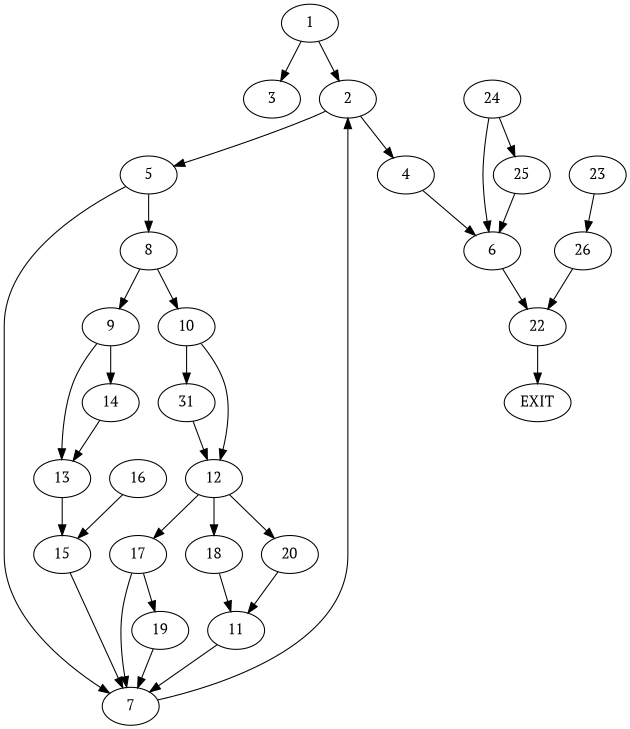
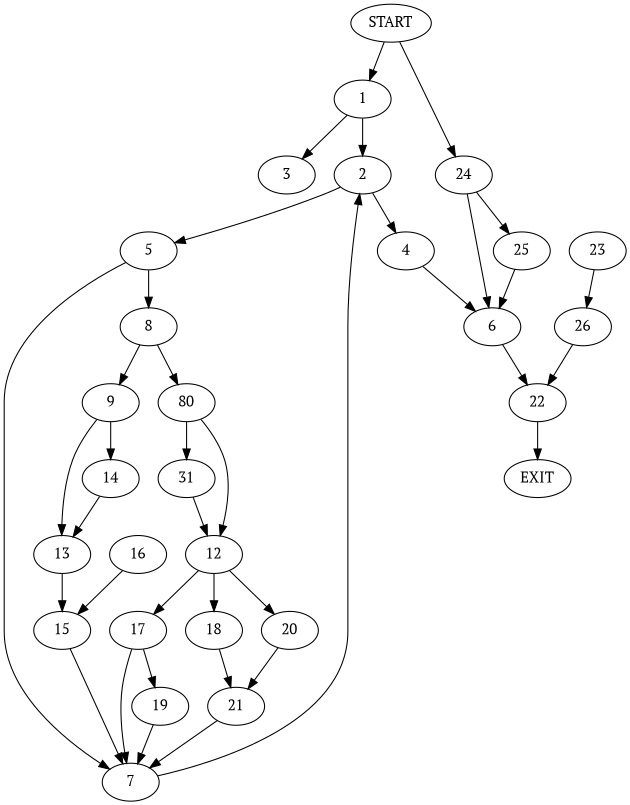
node "START": added
node "10": label "10" -> "80"
node "11": label "11" -> "21"
